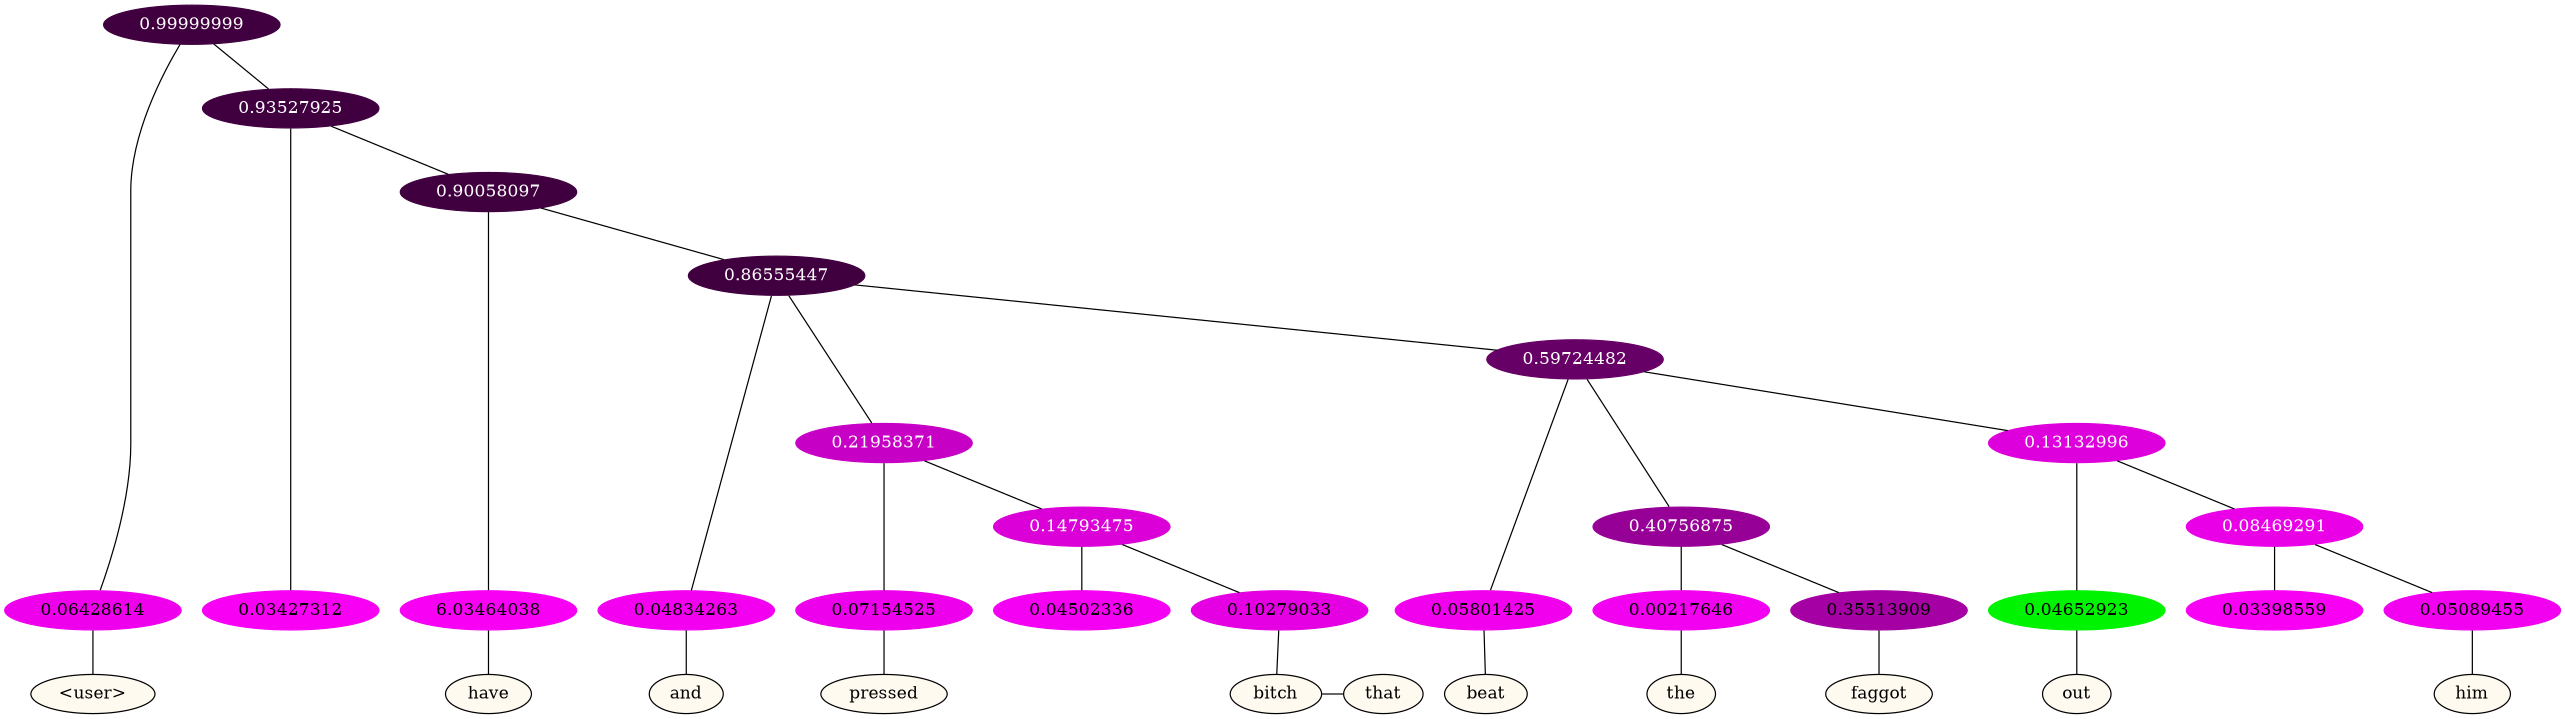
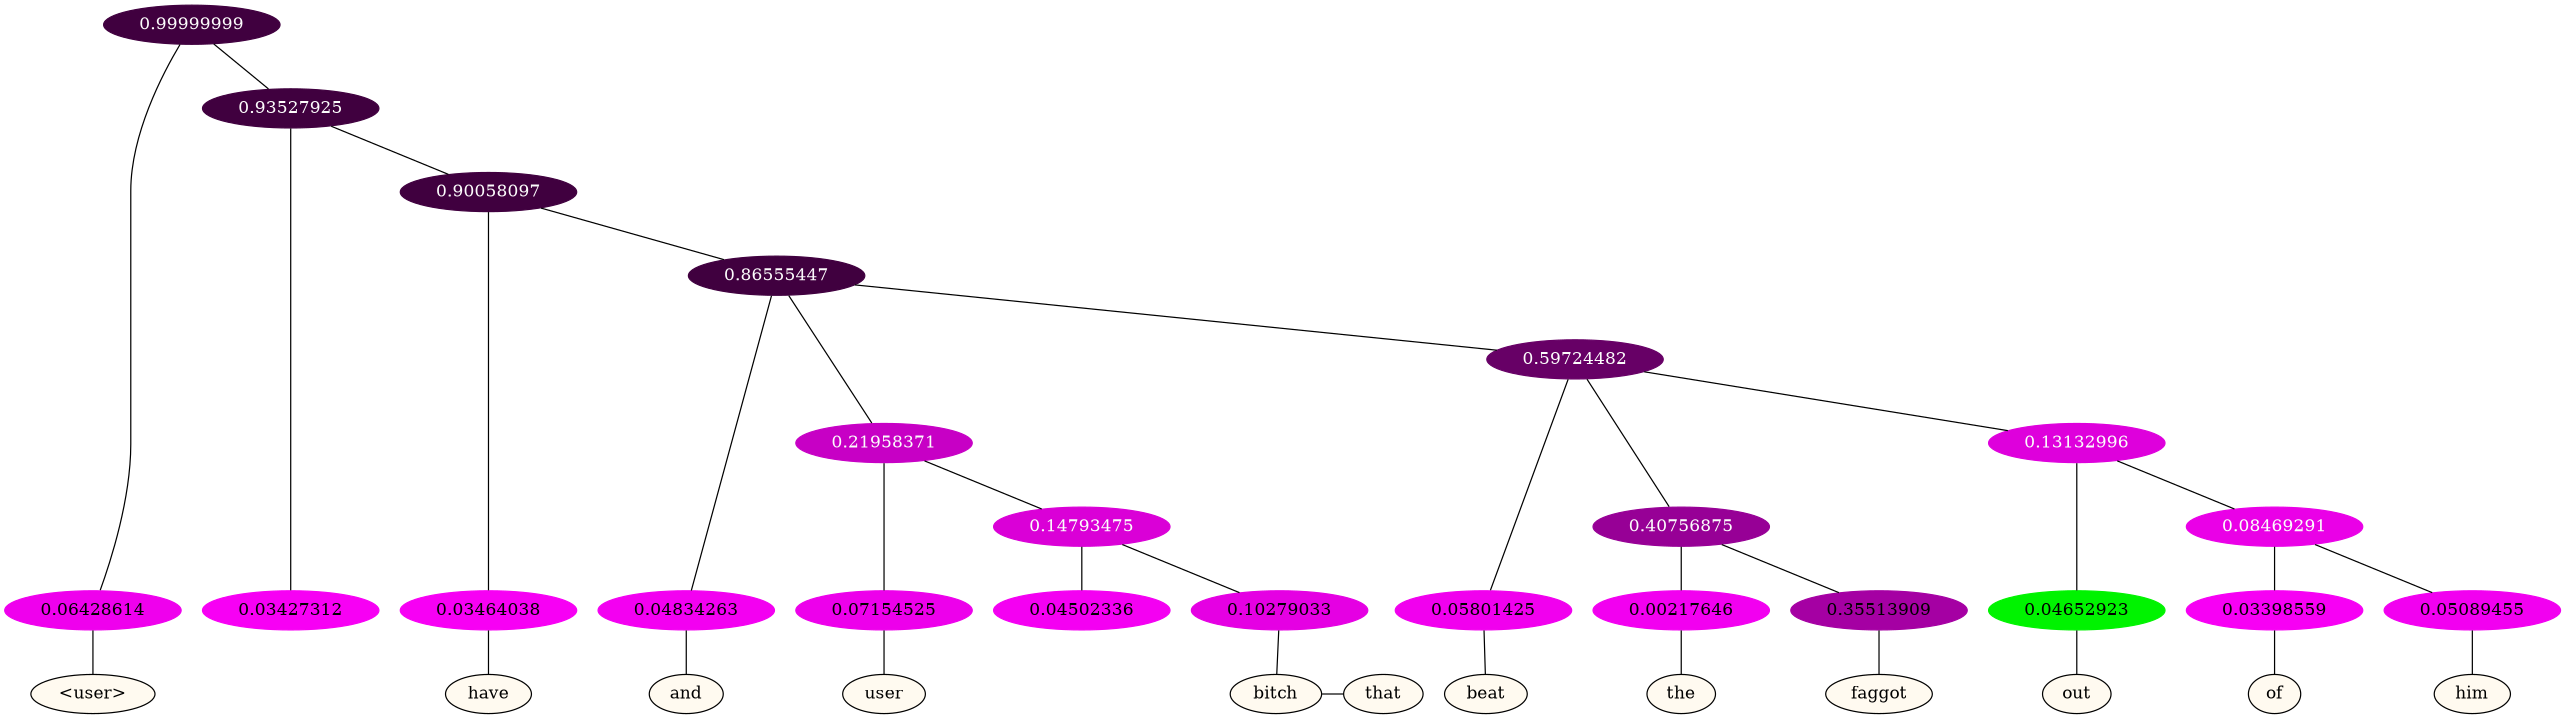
node "6.03464038": label "6.03464038" -> "0.03464038"
node "pressed": label "pressed" -> "user"
node "of": added
